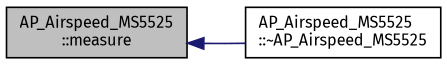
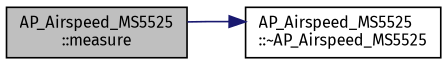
edge "AP_Airspeed_MS5525 ::~AP_Airspeed_MS5525" -> "AP_Airspeed_MS5525 ::measure": reversed
